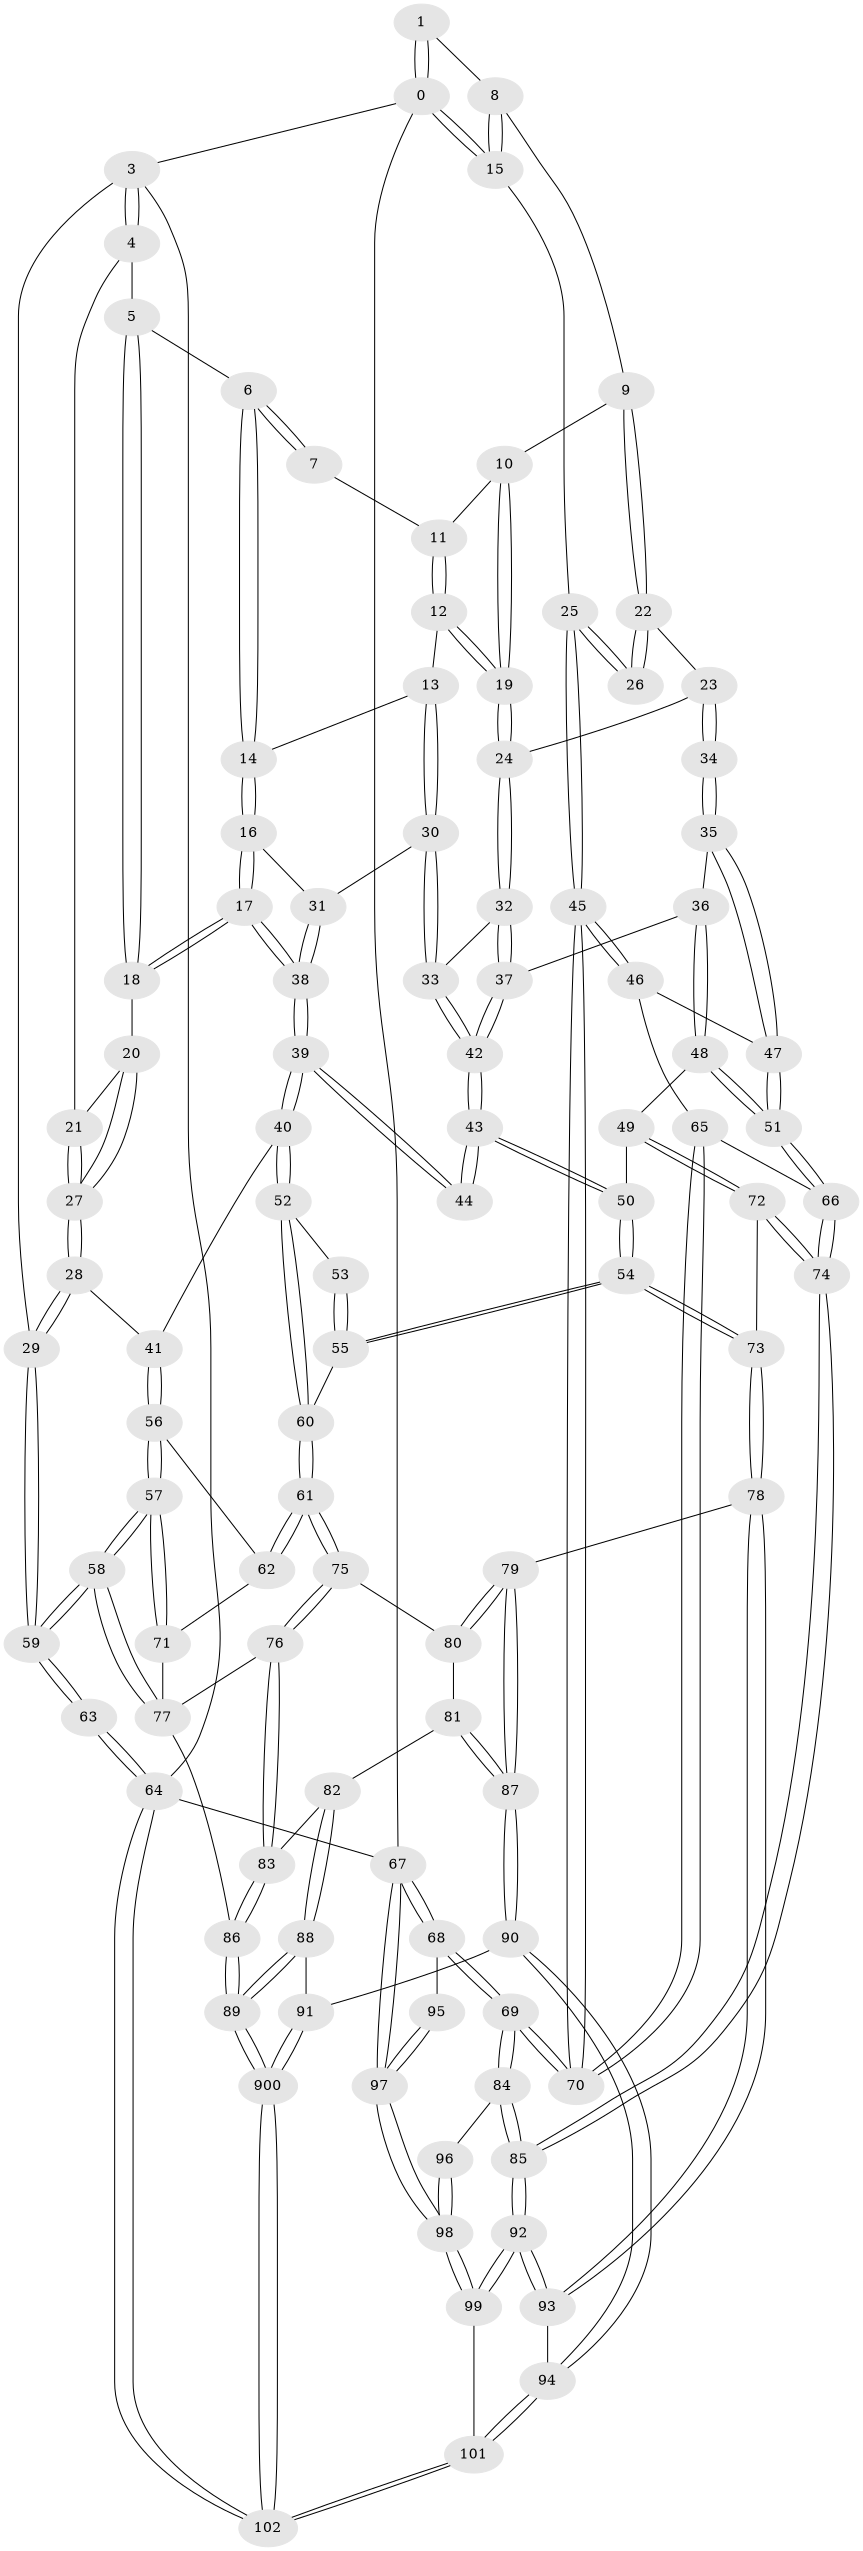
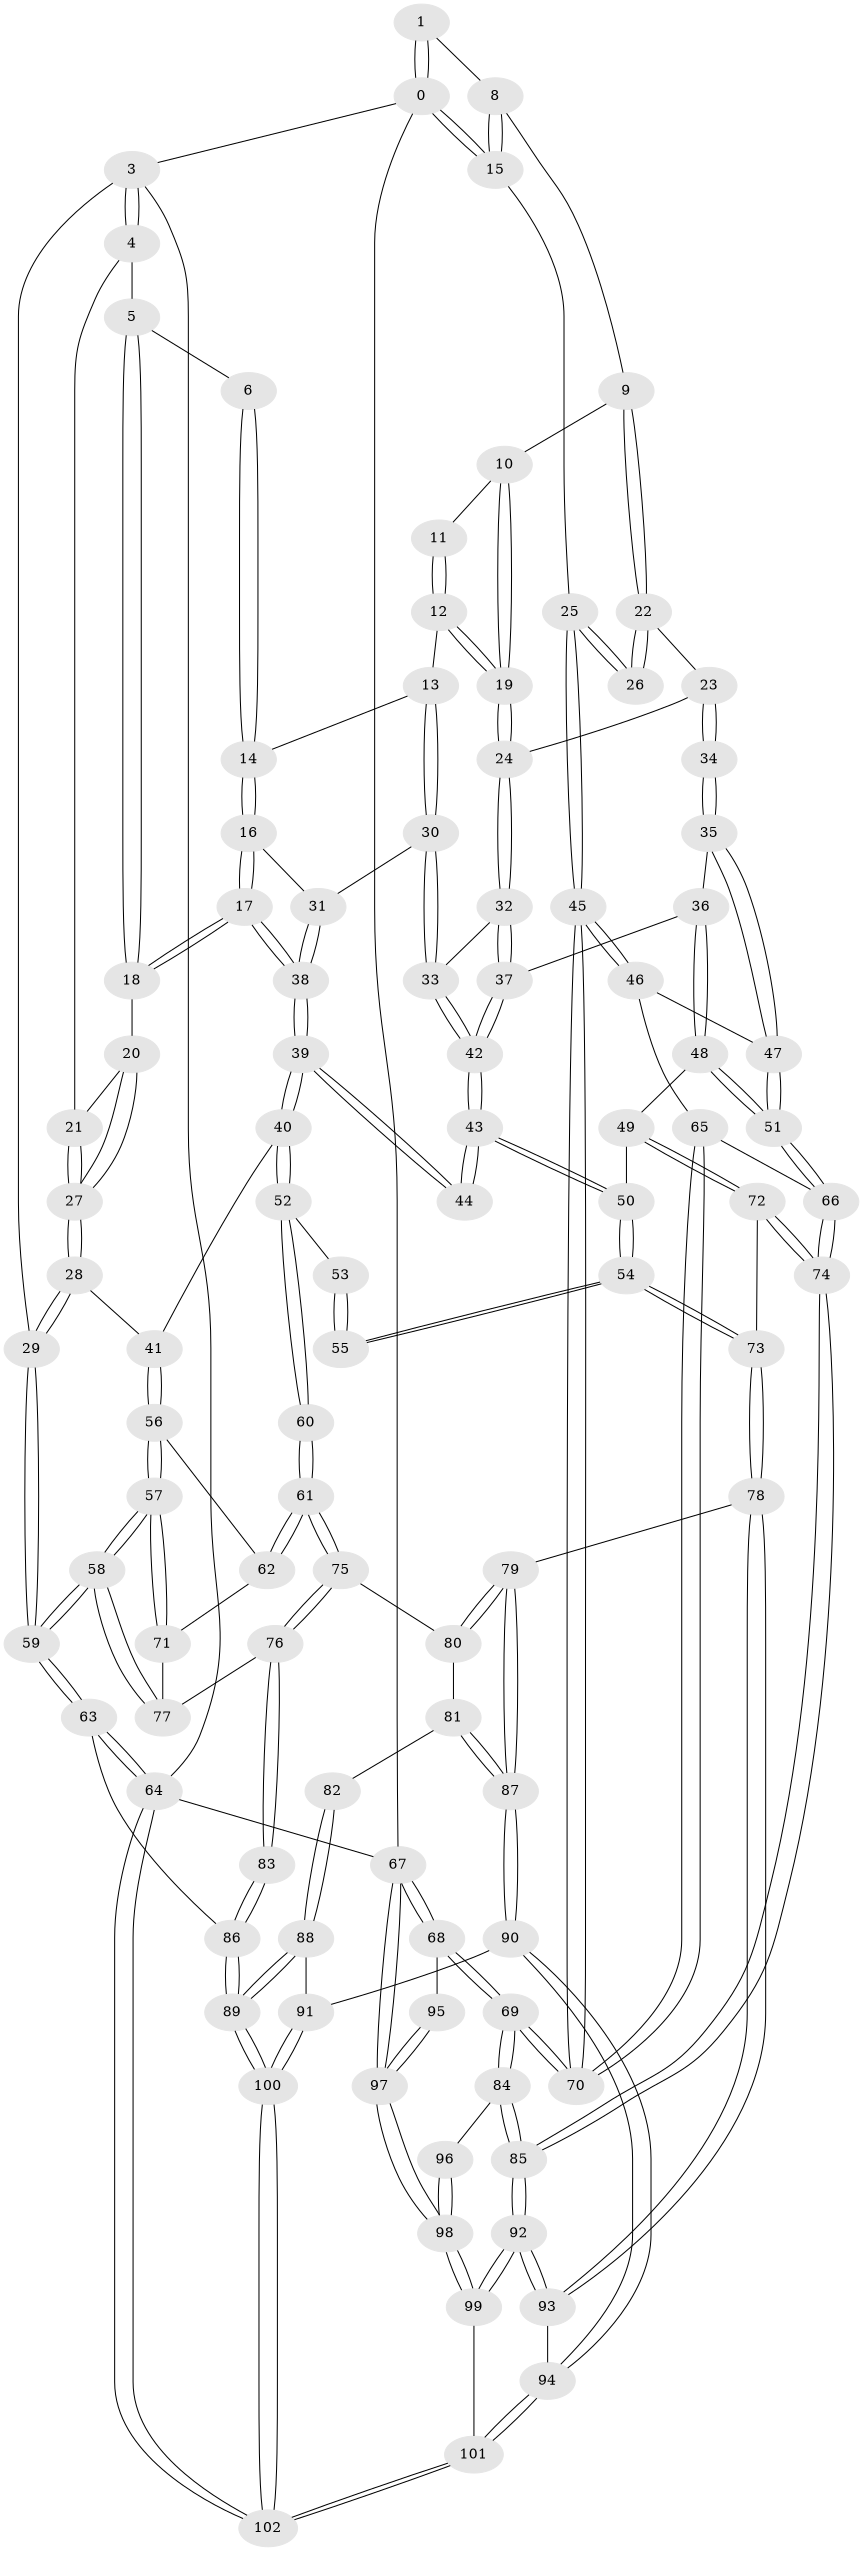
node "7": removed
edge "55" -- "60": removed
edge "77" -- "86": now "63" -- "86"
edge "82" -- "83": removed
node "900": label "900" -> "100"
